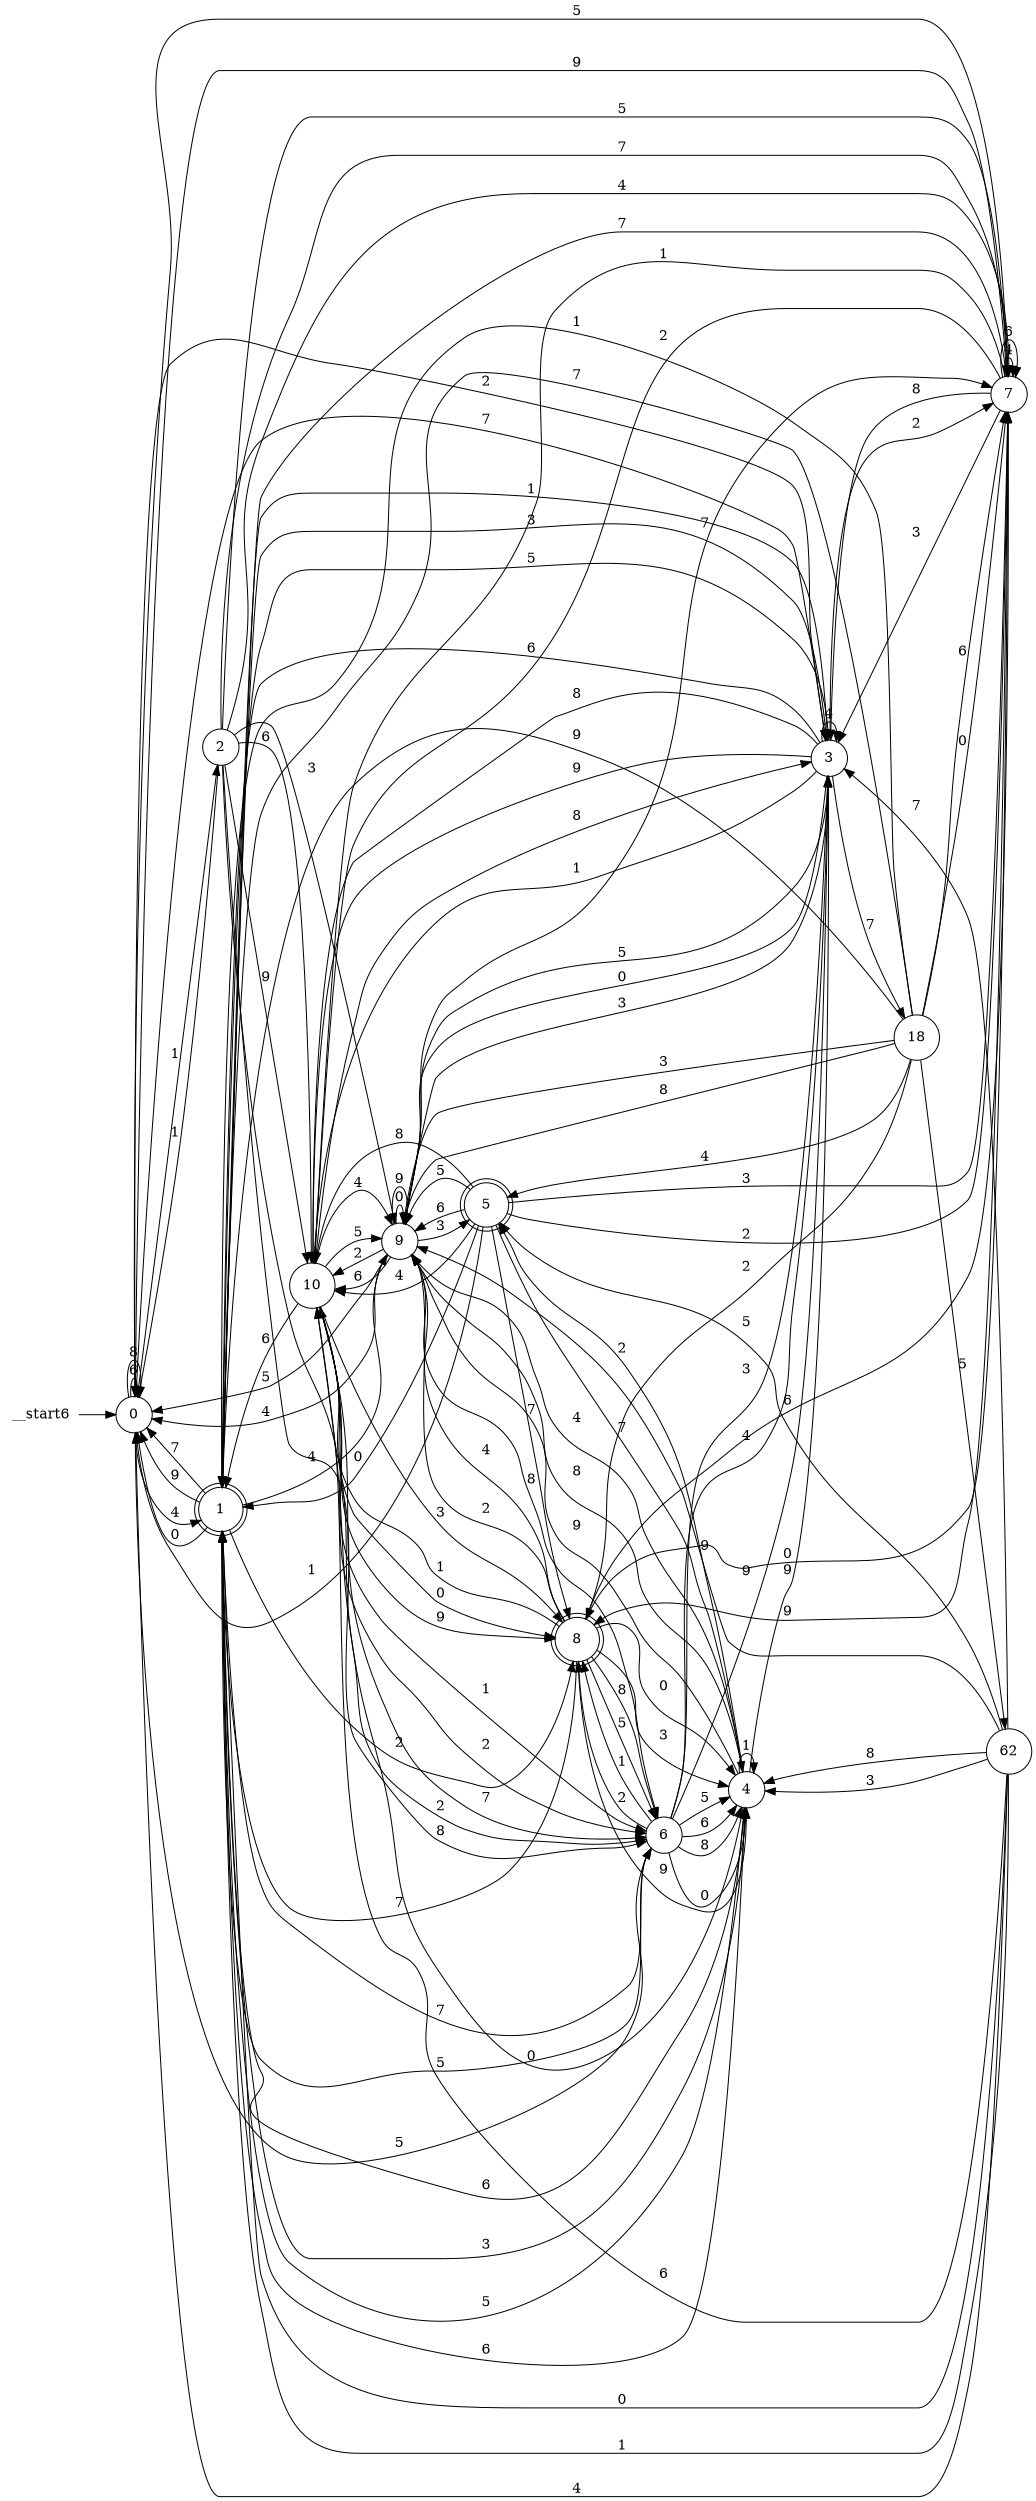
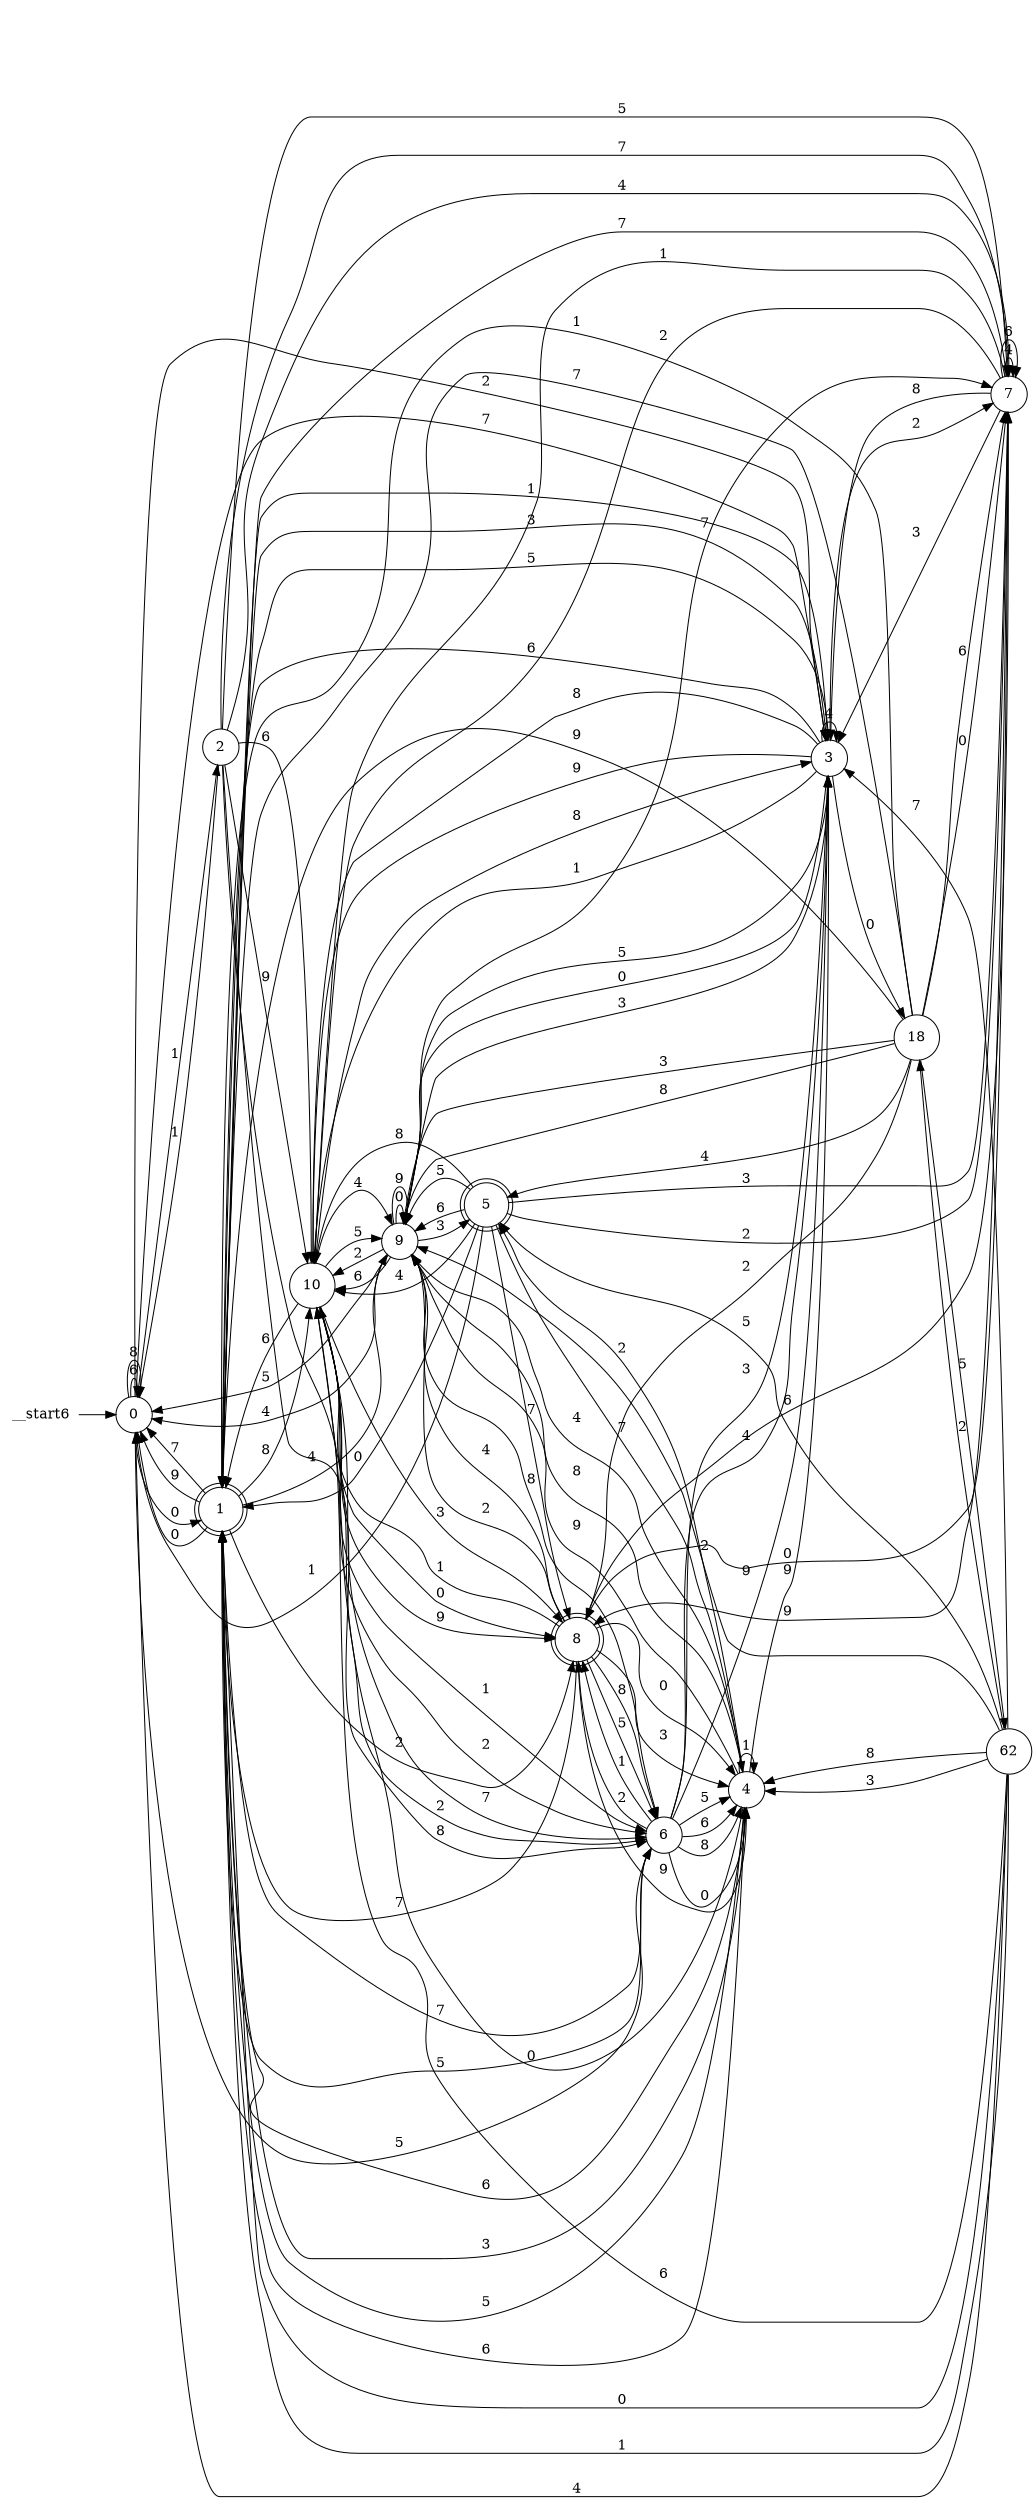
edge "7" -> "0": removed, label "5"
edge "0" -> "7": removed, label "9"
edge "2" -> "9": removed, label "3"
edge "3" -> "18": label "7" -> "0"
edge "62" -> "18": added, label "2"
edge "1" -> "10": added, label "8"
edge "0" -> "1": label "4" -> "0"
edge "62" -> "9": label "9" -> "2"
